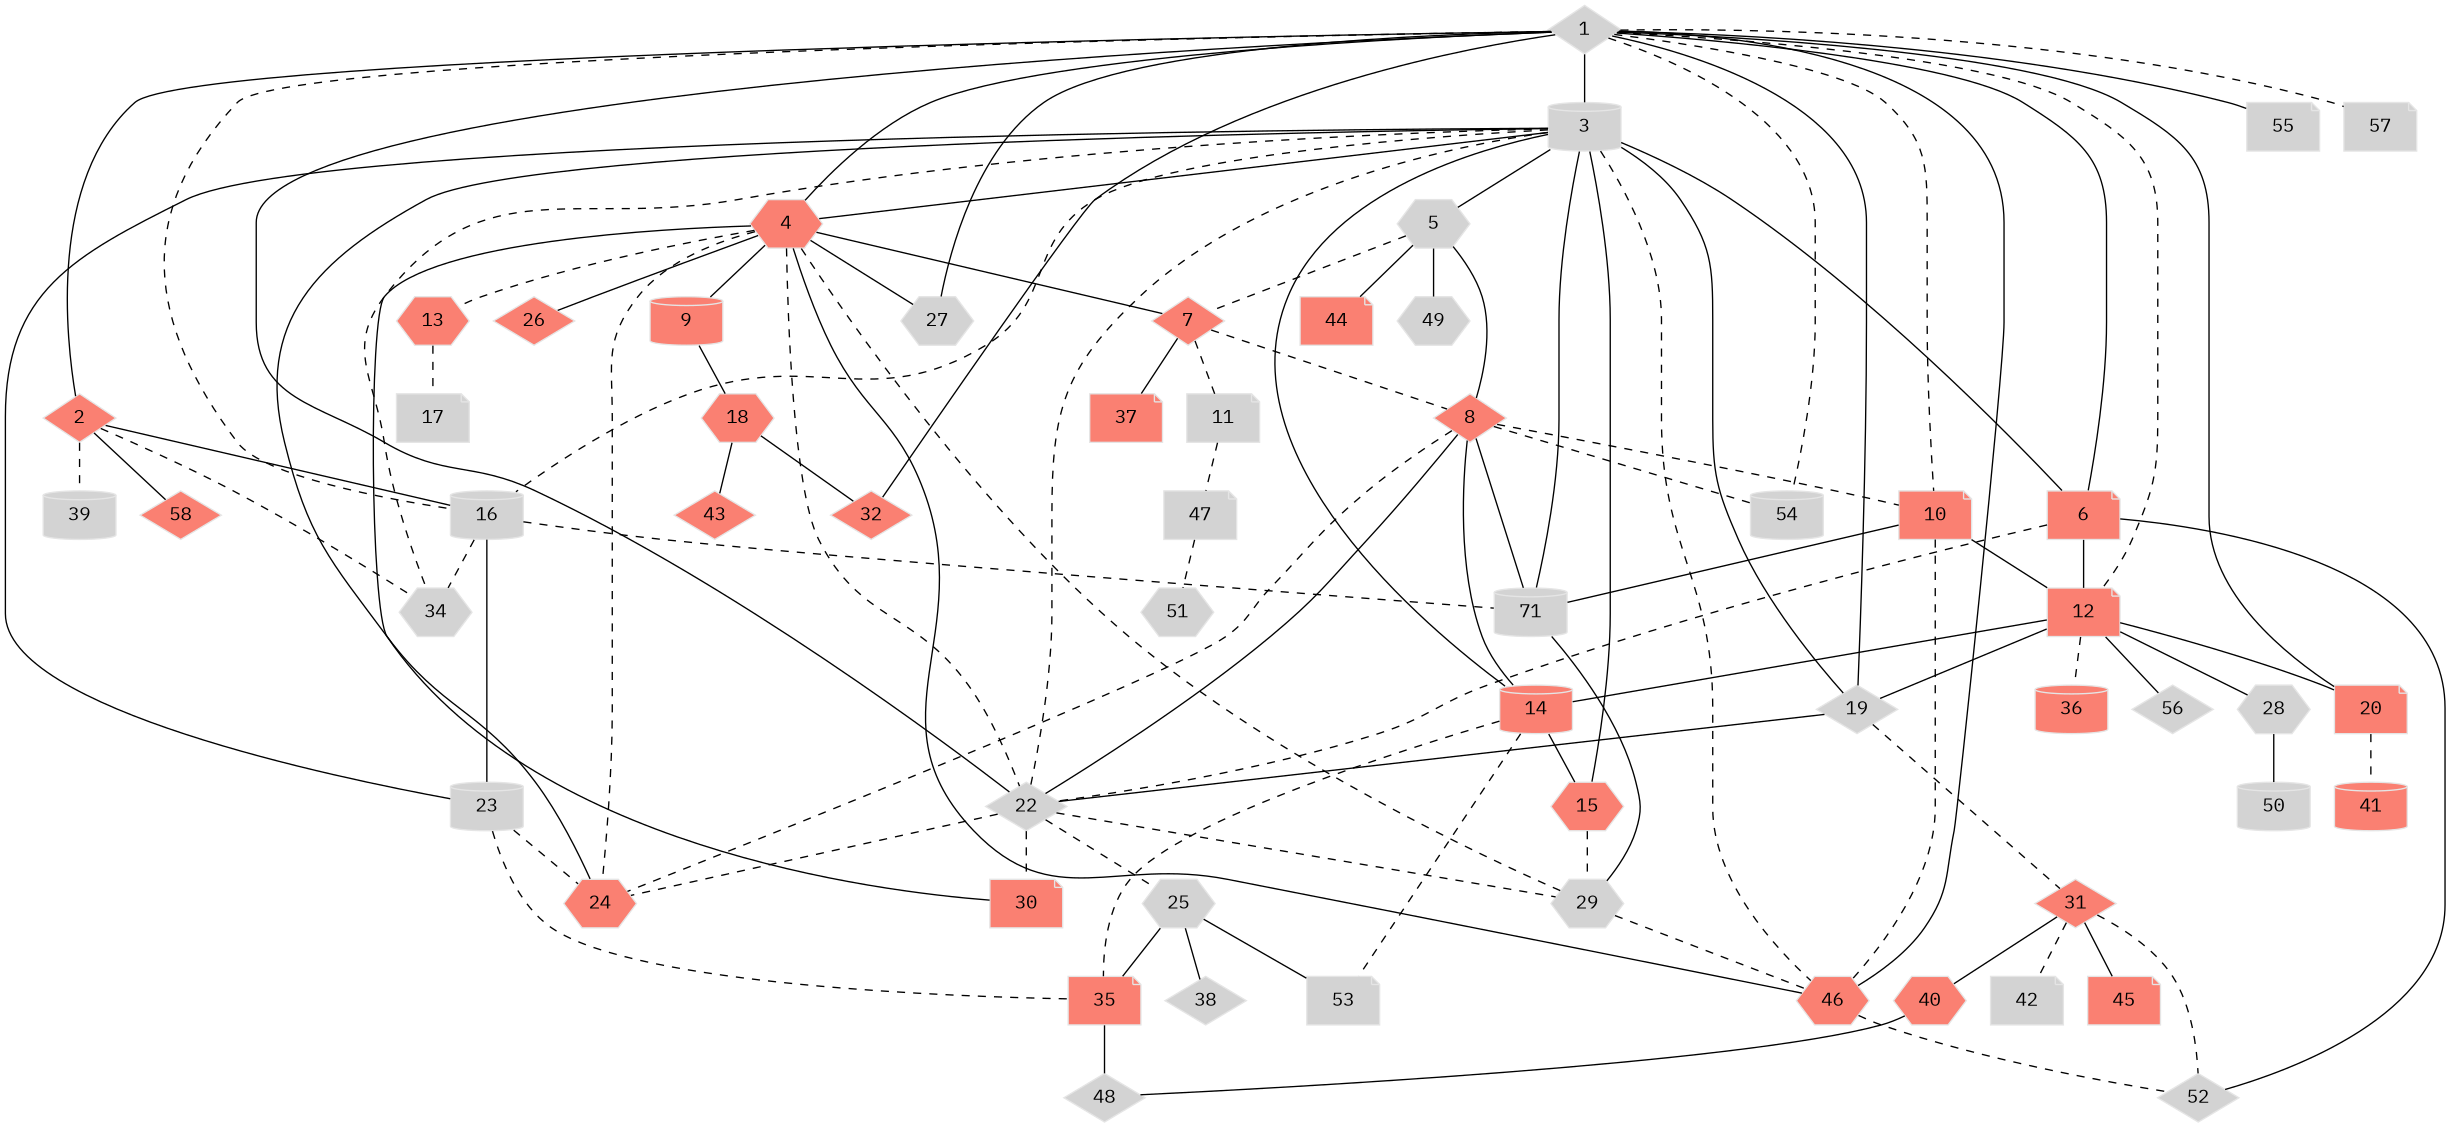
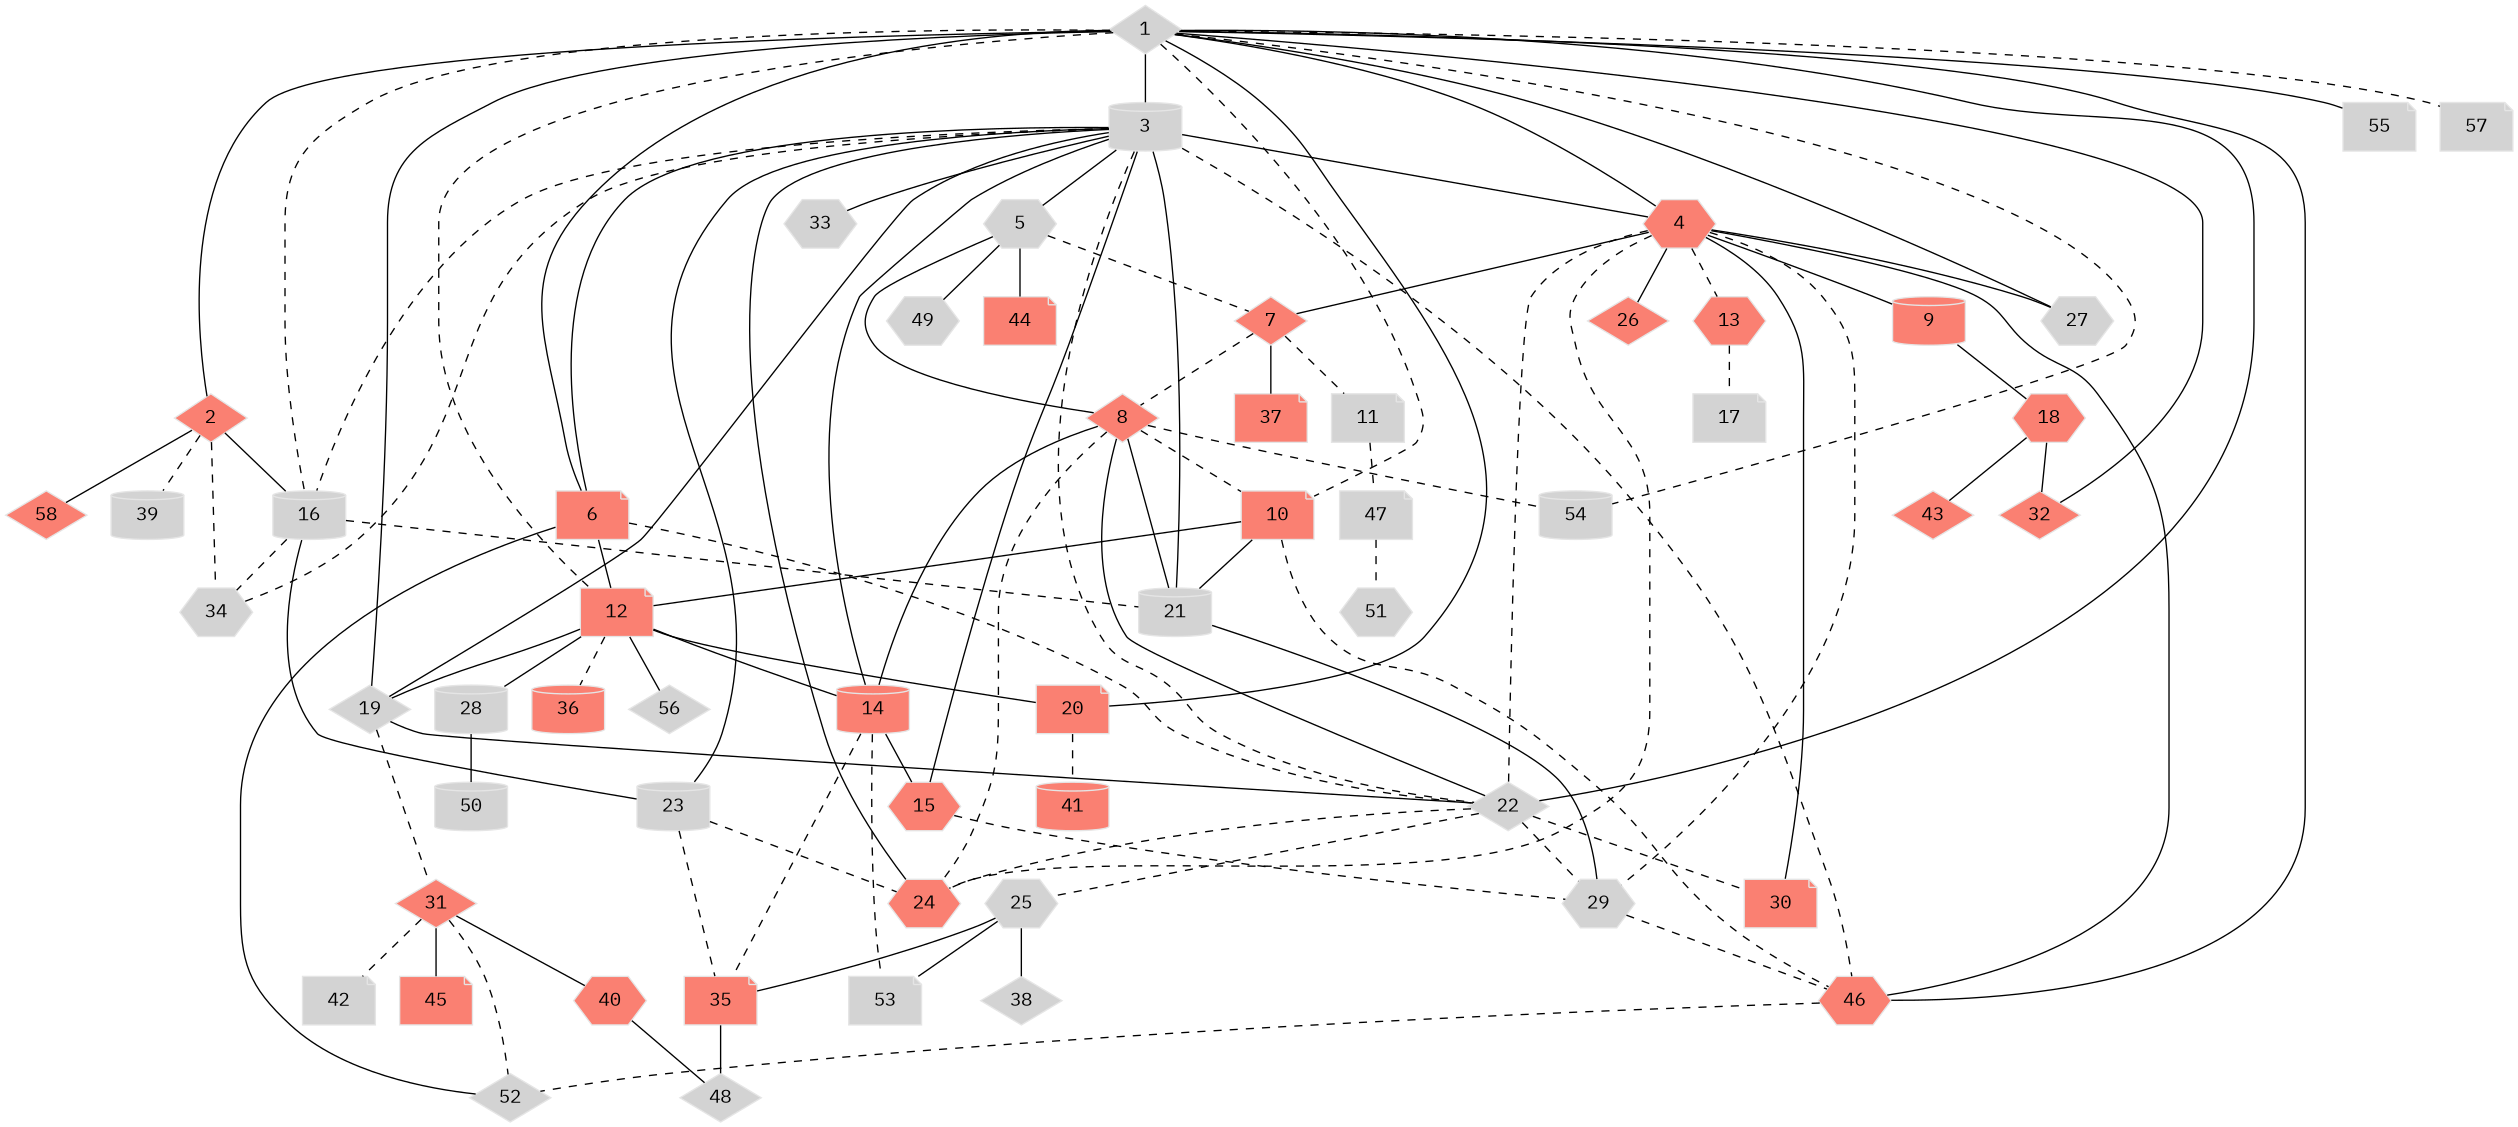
node "33": added
node "71": label "71" -> "21"
node "28": shape hexagon -> cylinder
